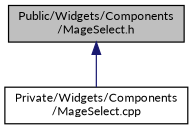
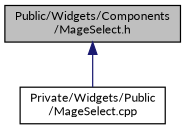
node "Private/Widgets/Components /MageSelect.cpp": label "Private/Widgets/Components /MageSelect.cpp" -> "Private/Widgets/Public /MageSelect.cpp"
